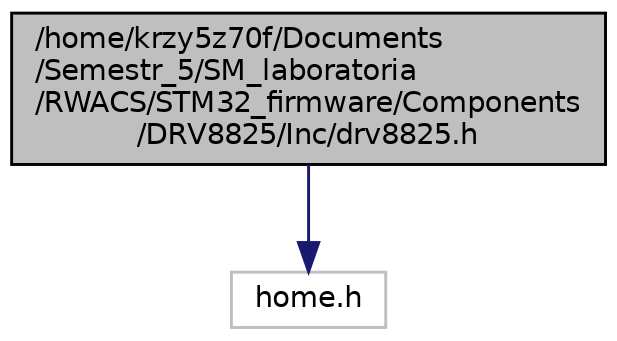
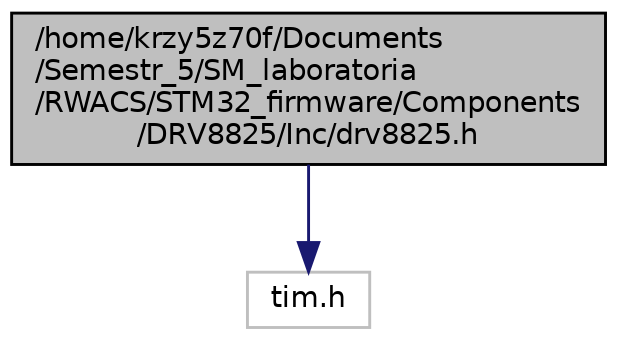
node "home.h": label "home.h" -> "tim.h"
